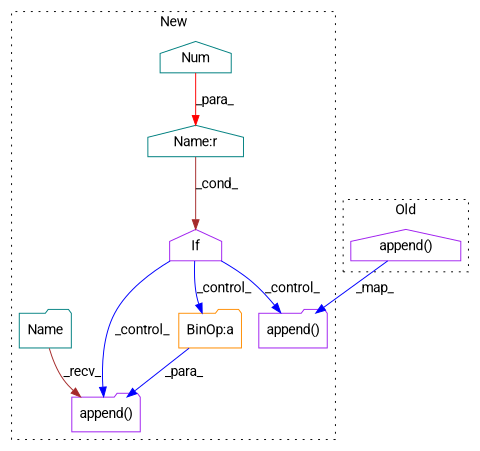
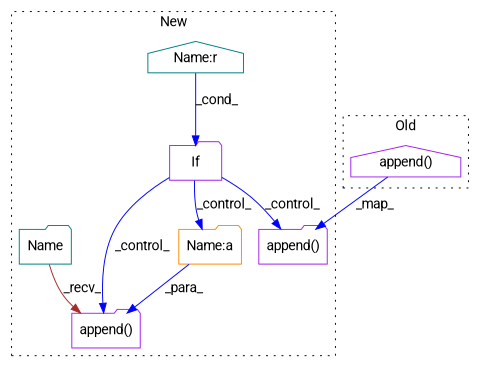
node "Num": removed
edge "Name:r" -> "If": color brown -> blue
node "If": shape house -> folder
node "BinOp:a": label "BinOp:a" -> "Name:a"
